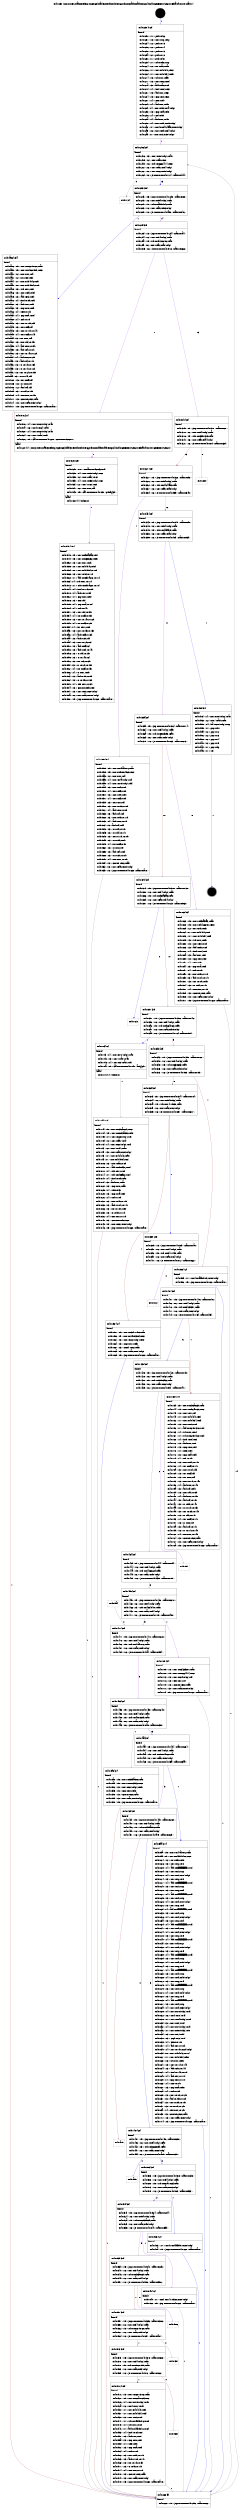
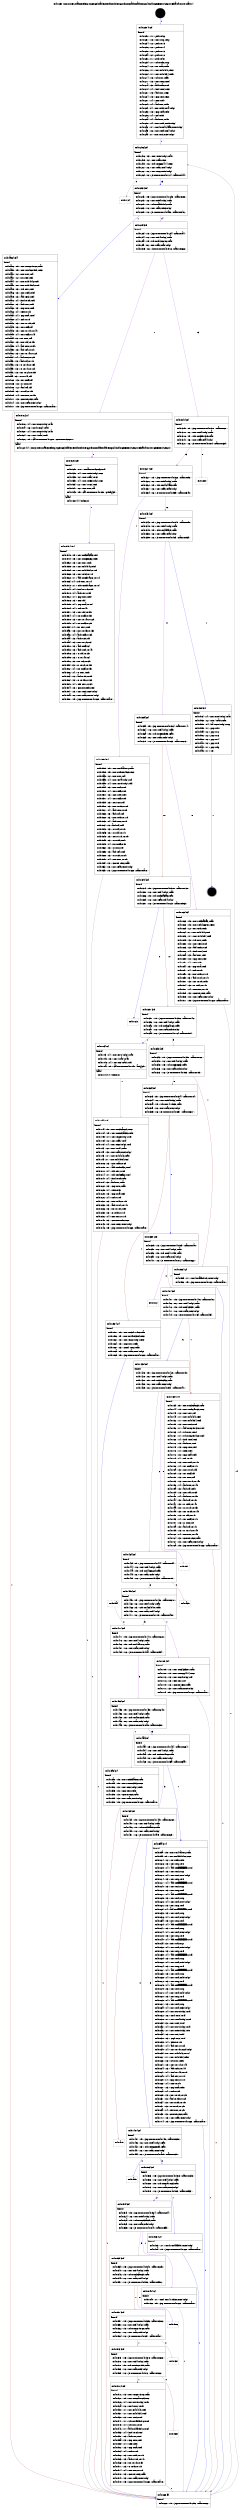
edge "0x4013eb [28]" -> "0x401407 [28]": added, label "7"
node "0x401a35": added
edge "0x40173f [144]" -> "0x401c68 [5]": added, label "1"
